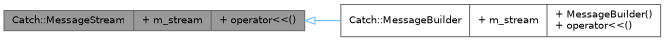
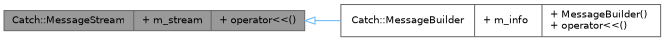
node "Catch::MessageBuilder": text "+ m_stream" -> "+ m_info"
